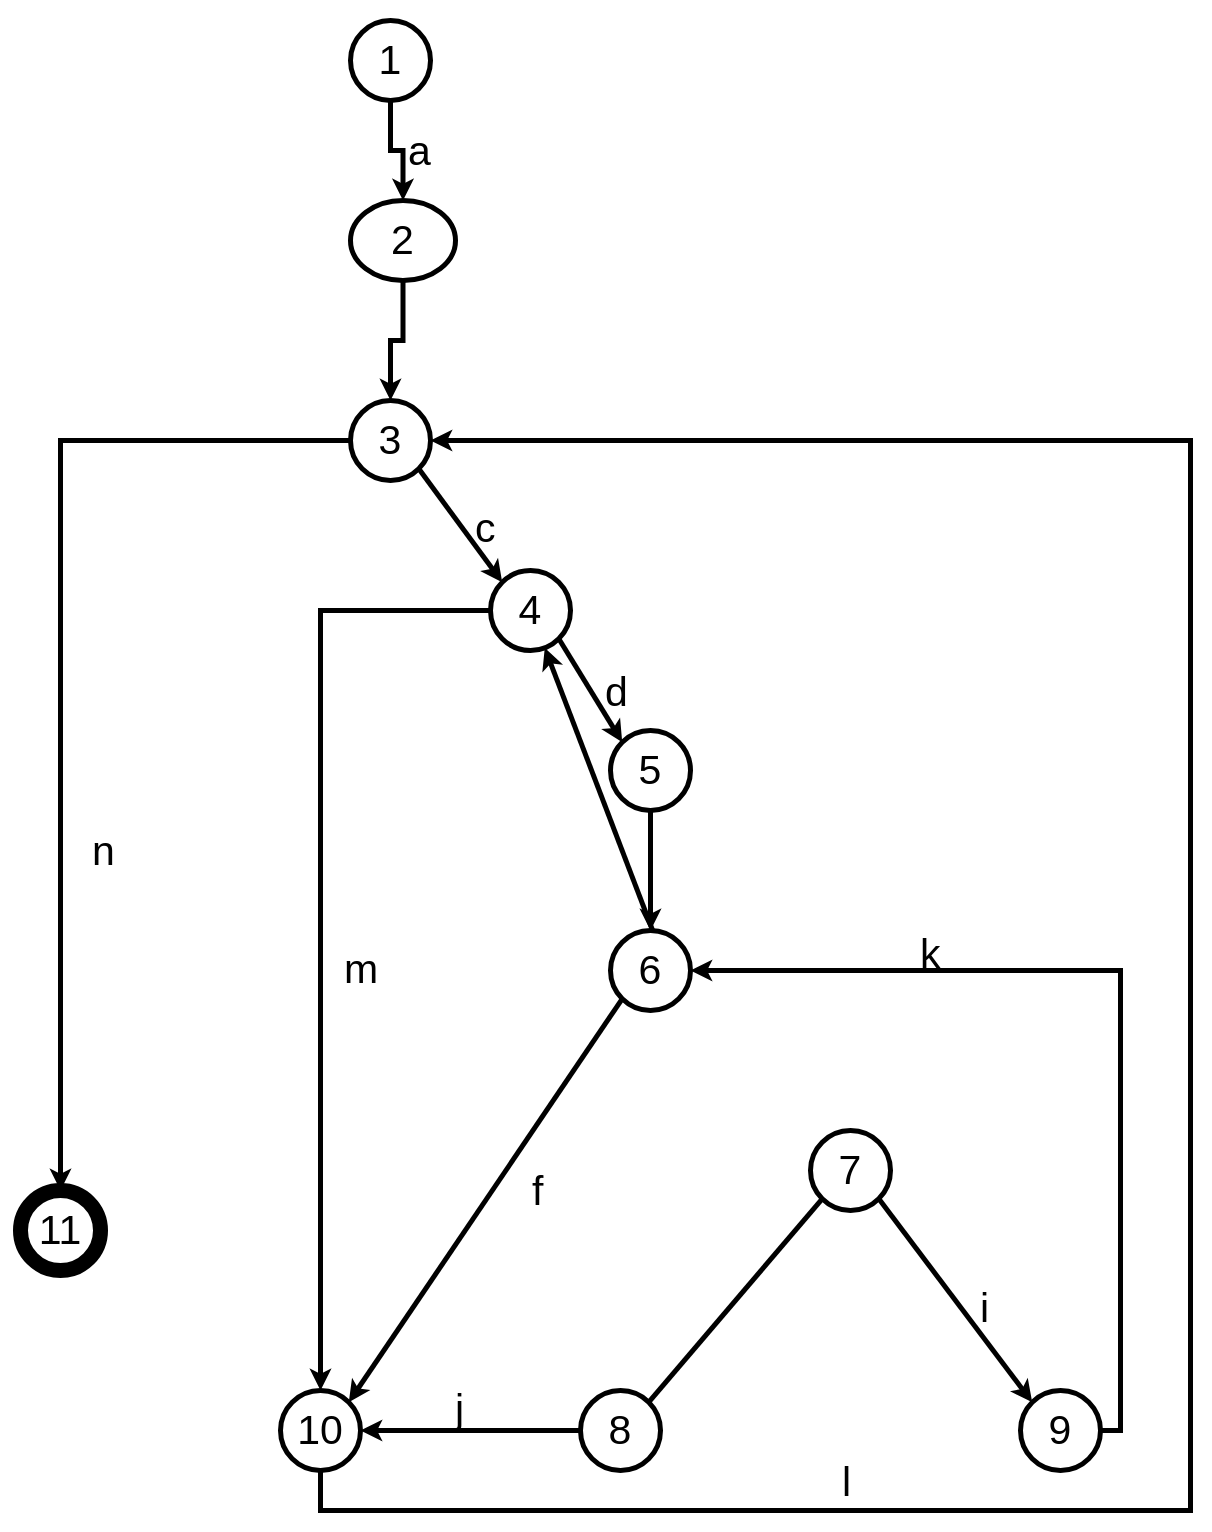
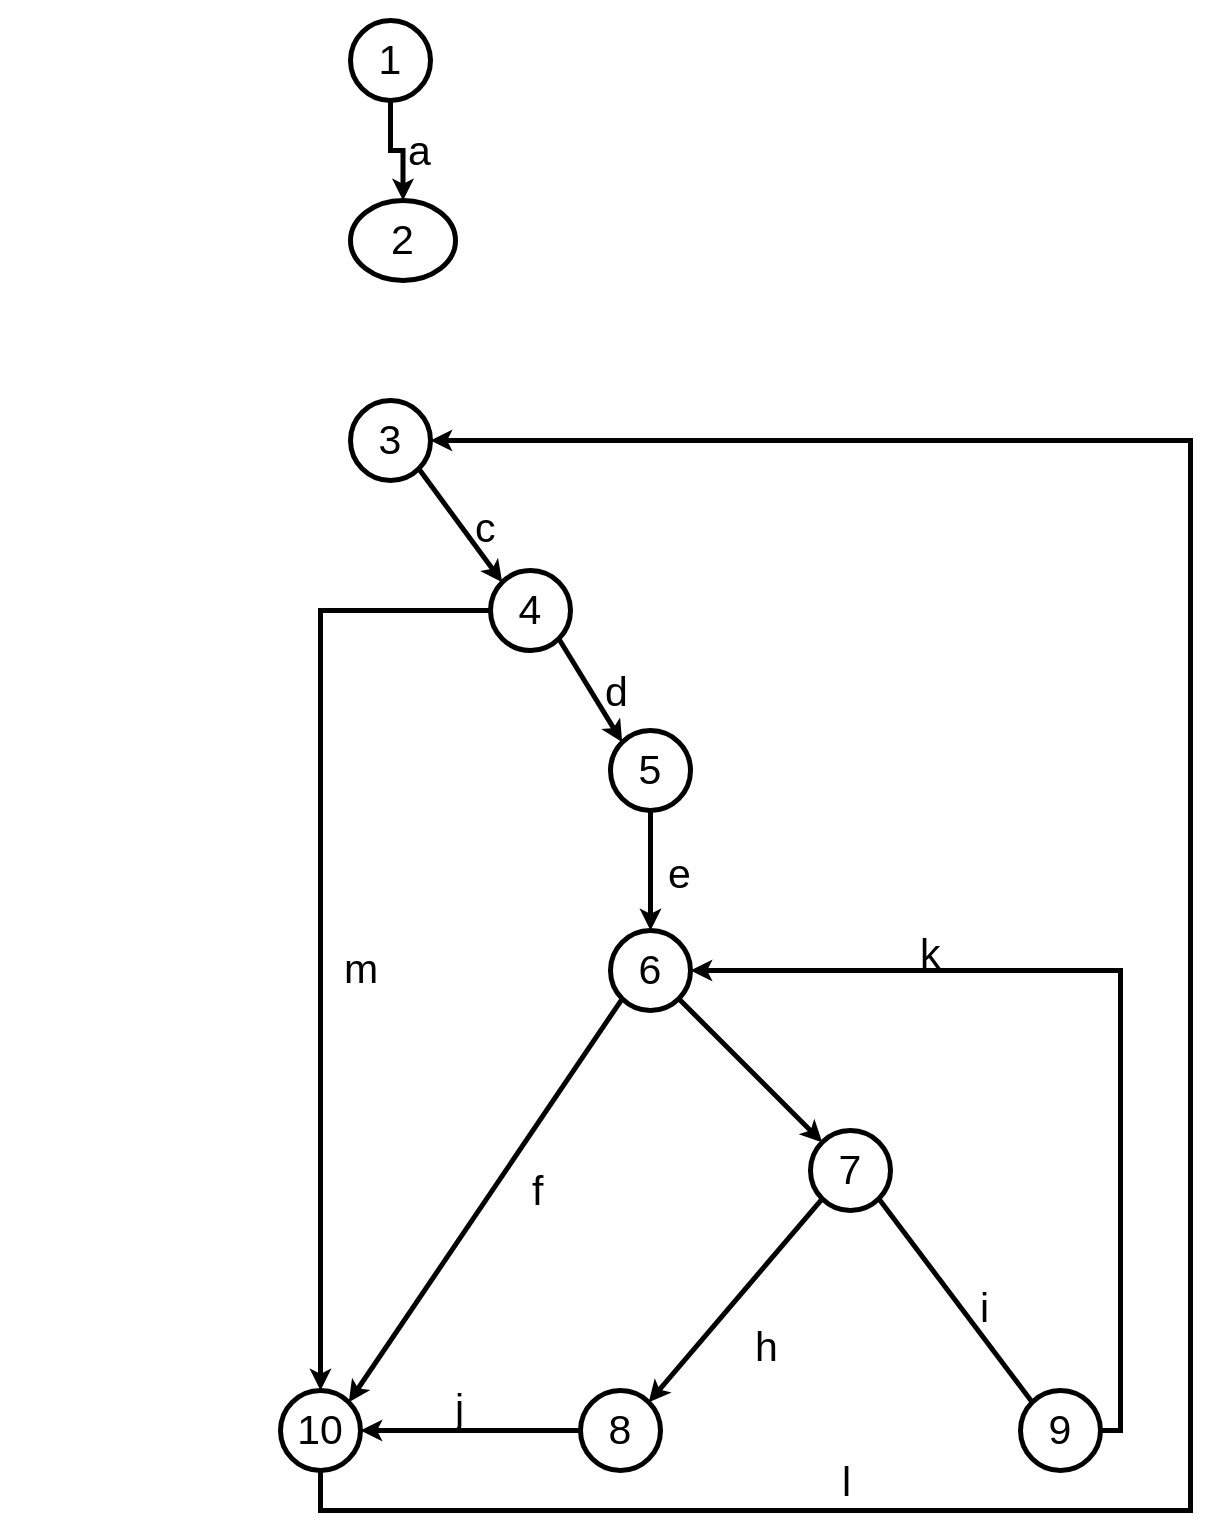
edge "2" -> "3": removed
edge "3" -> "11": removed
edge "6" -> "4": now "6" -> "7"
node "n": removed
node "e": added
node "11": removed
node "h": added
edge "7" -> "9": arrowhead classic -> none
edge "7" -- "8": arrowhead none -> classic
